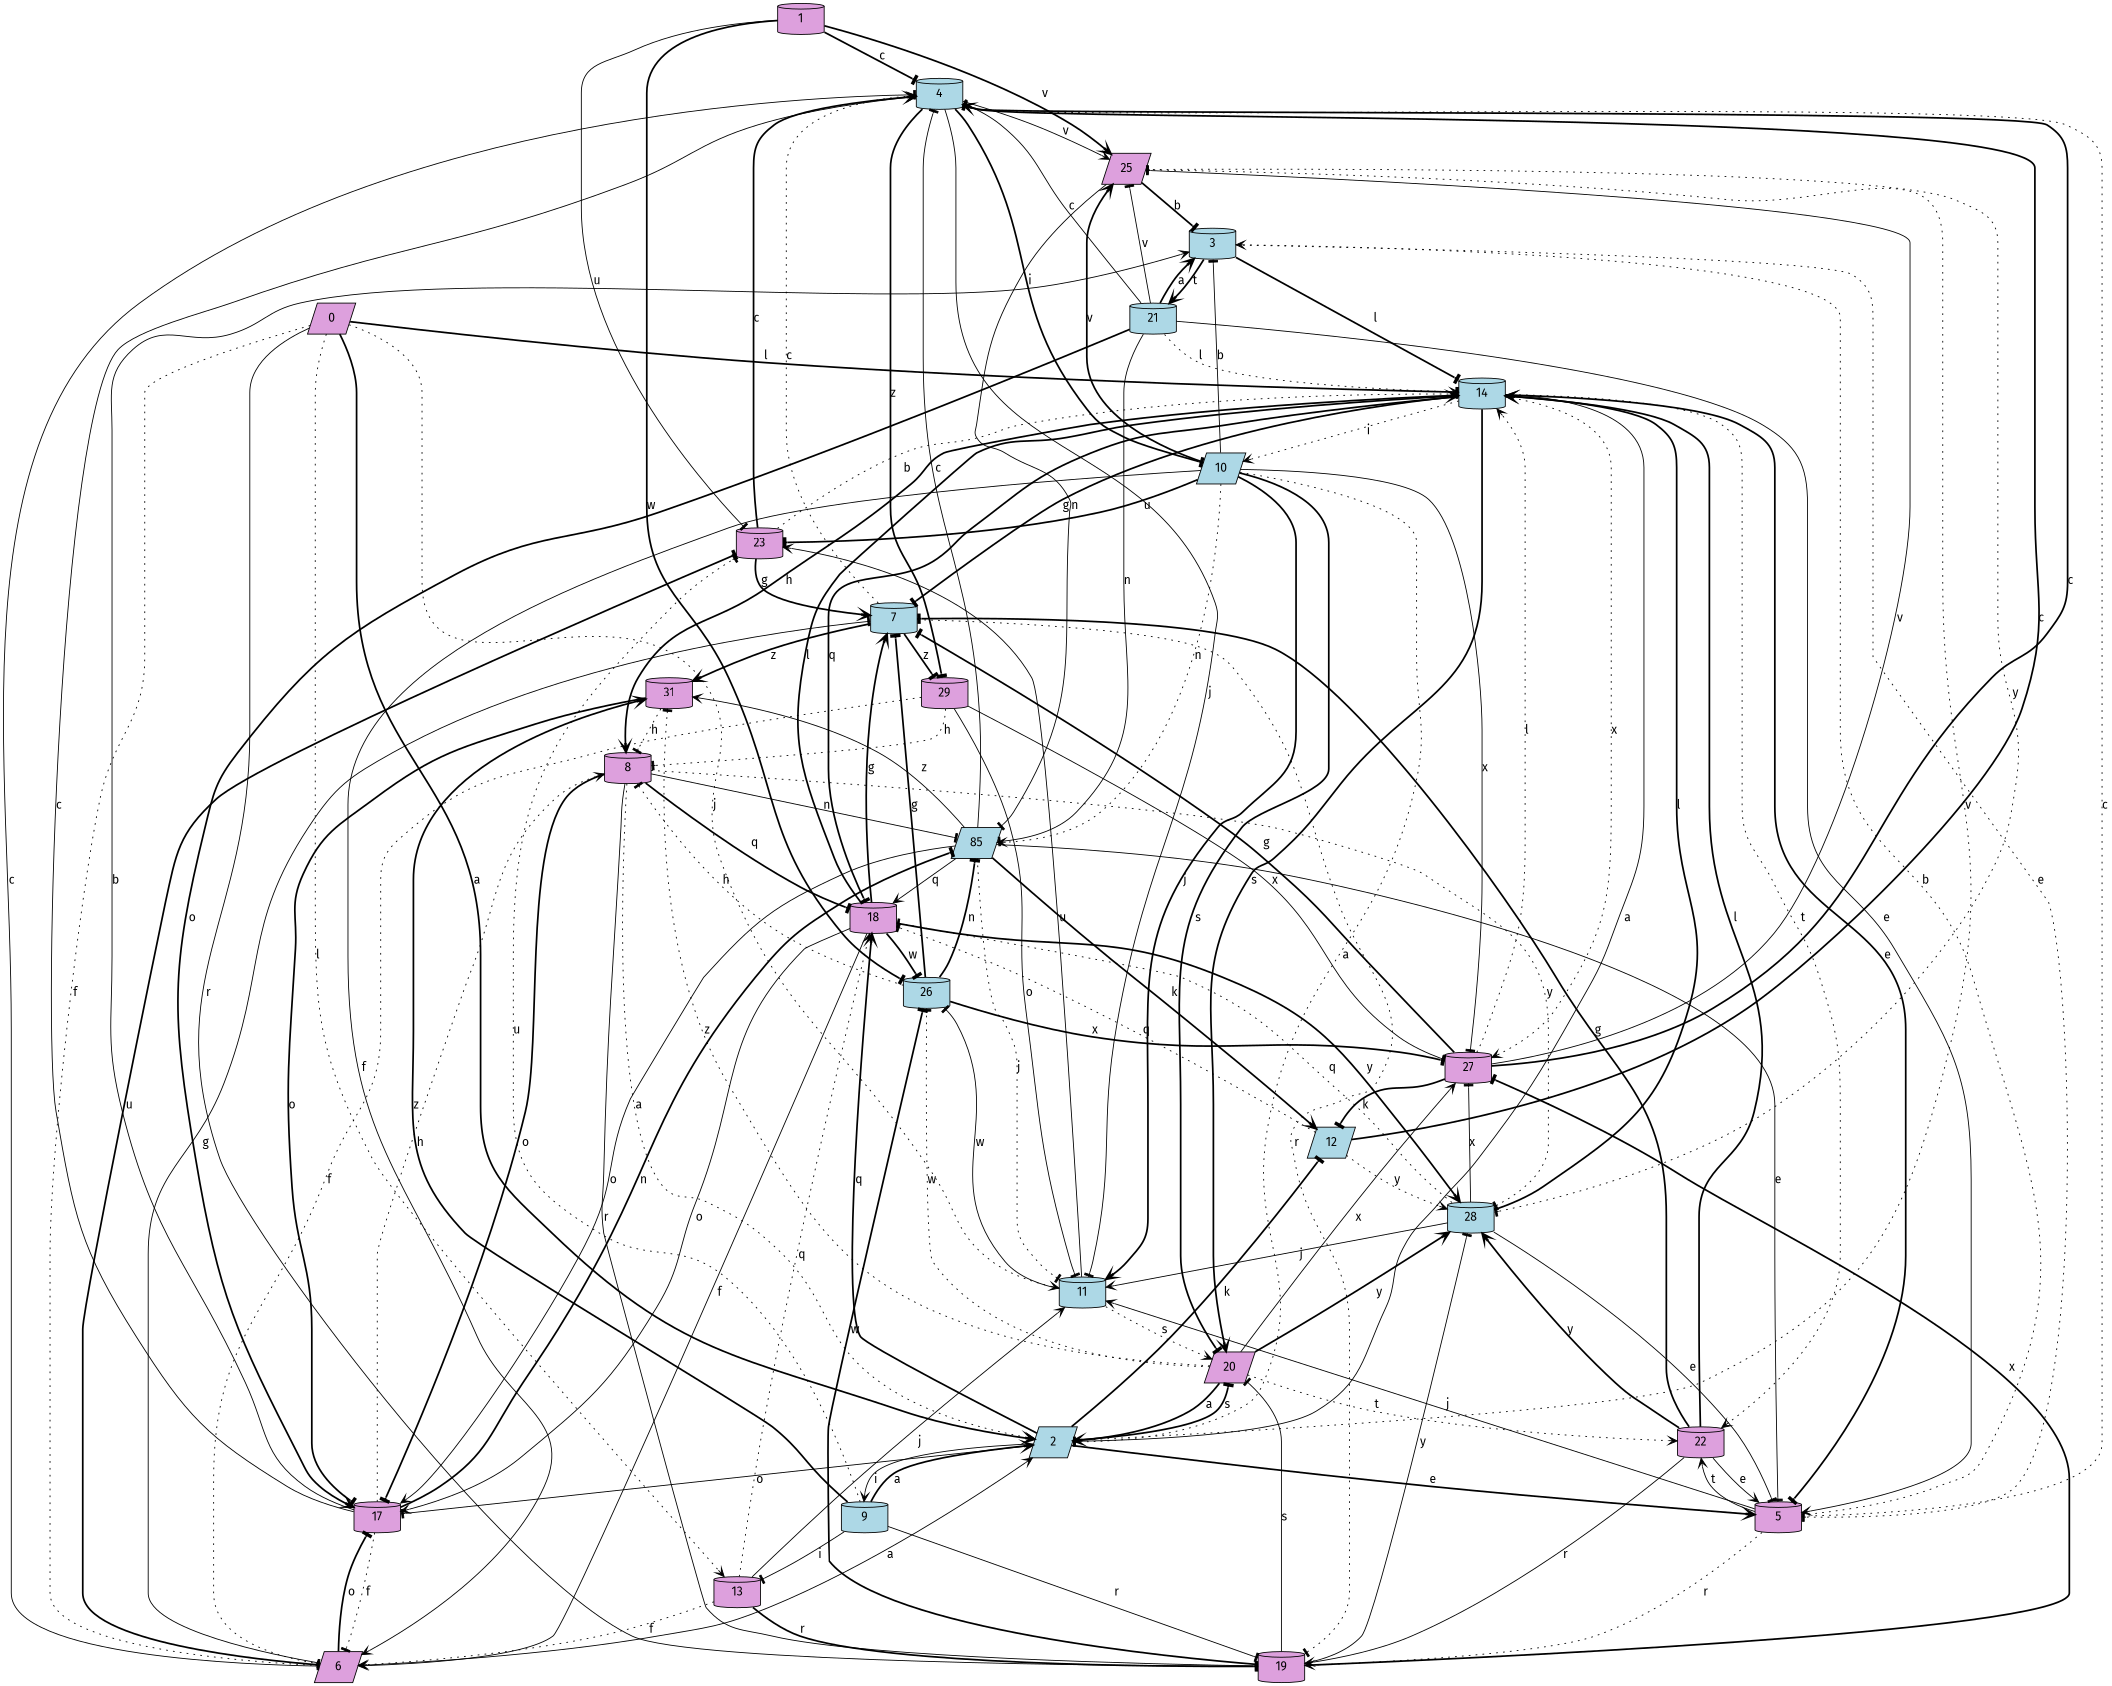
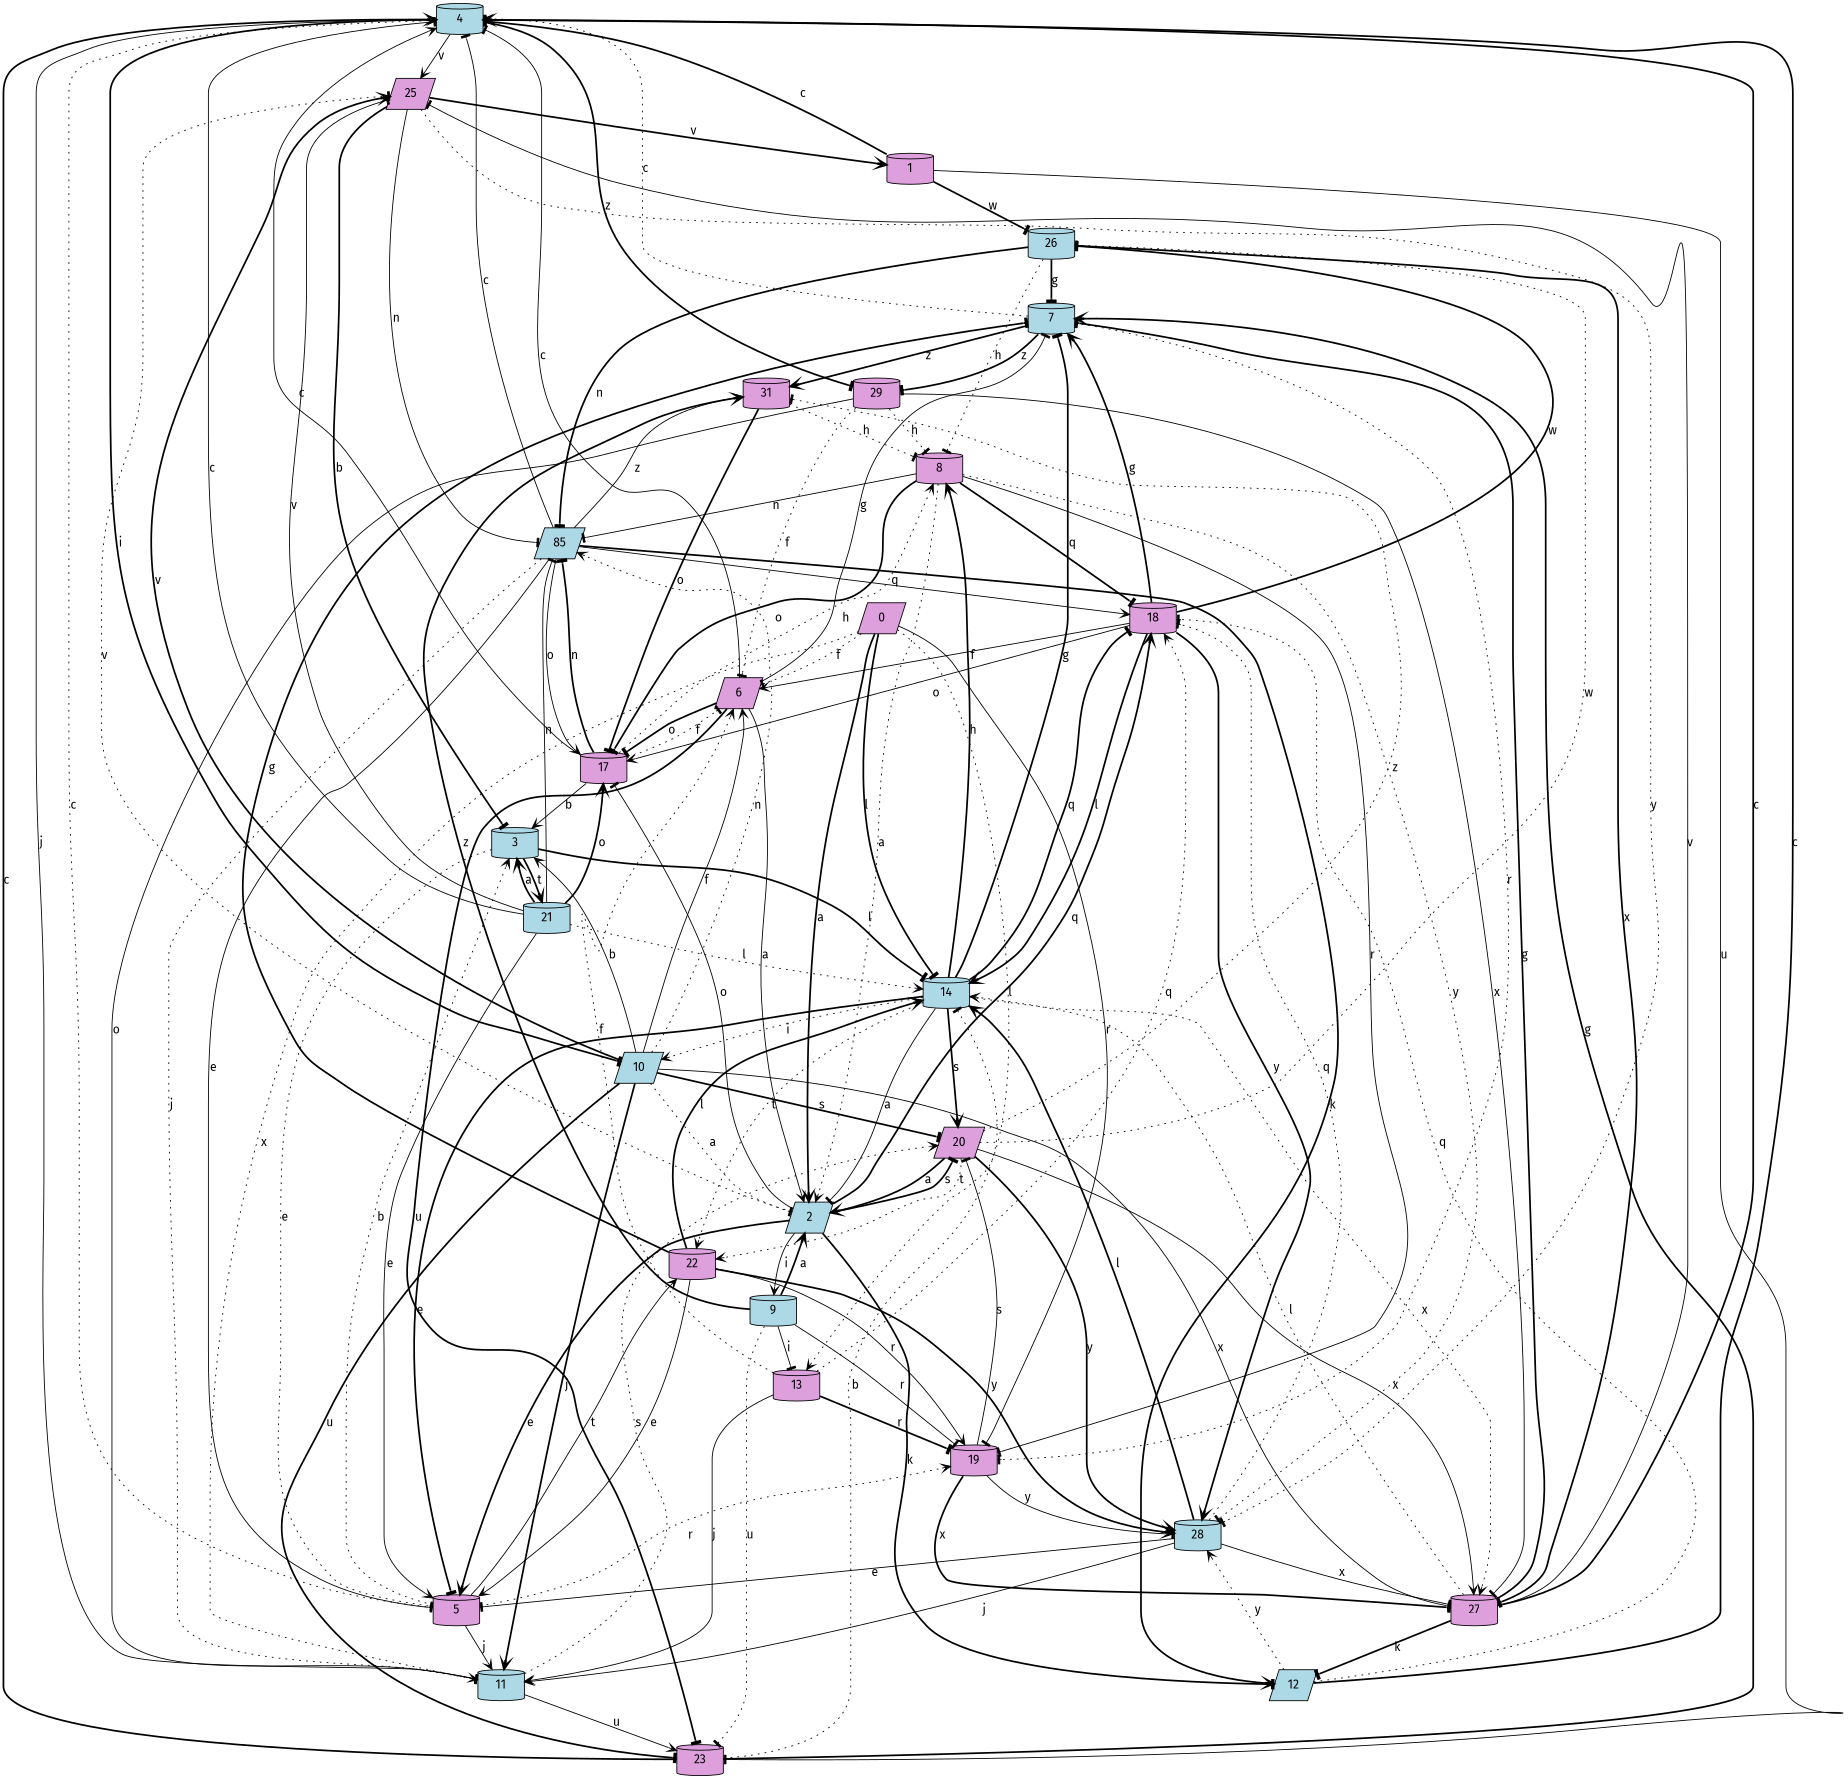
edge "1" -> "25": reversed
edge "10" -> "3": arrowhead tee -> vee
edge "0" -> "11": label "j" -> "x"
edge "11" -> "26": removed, label "w"
edge "19" -> "26": removed, label "w"
